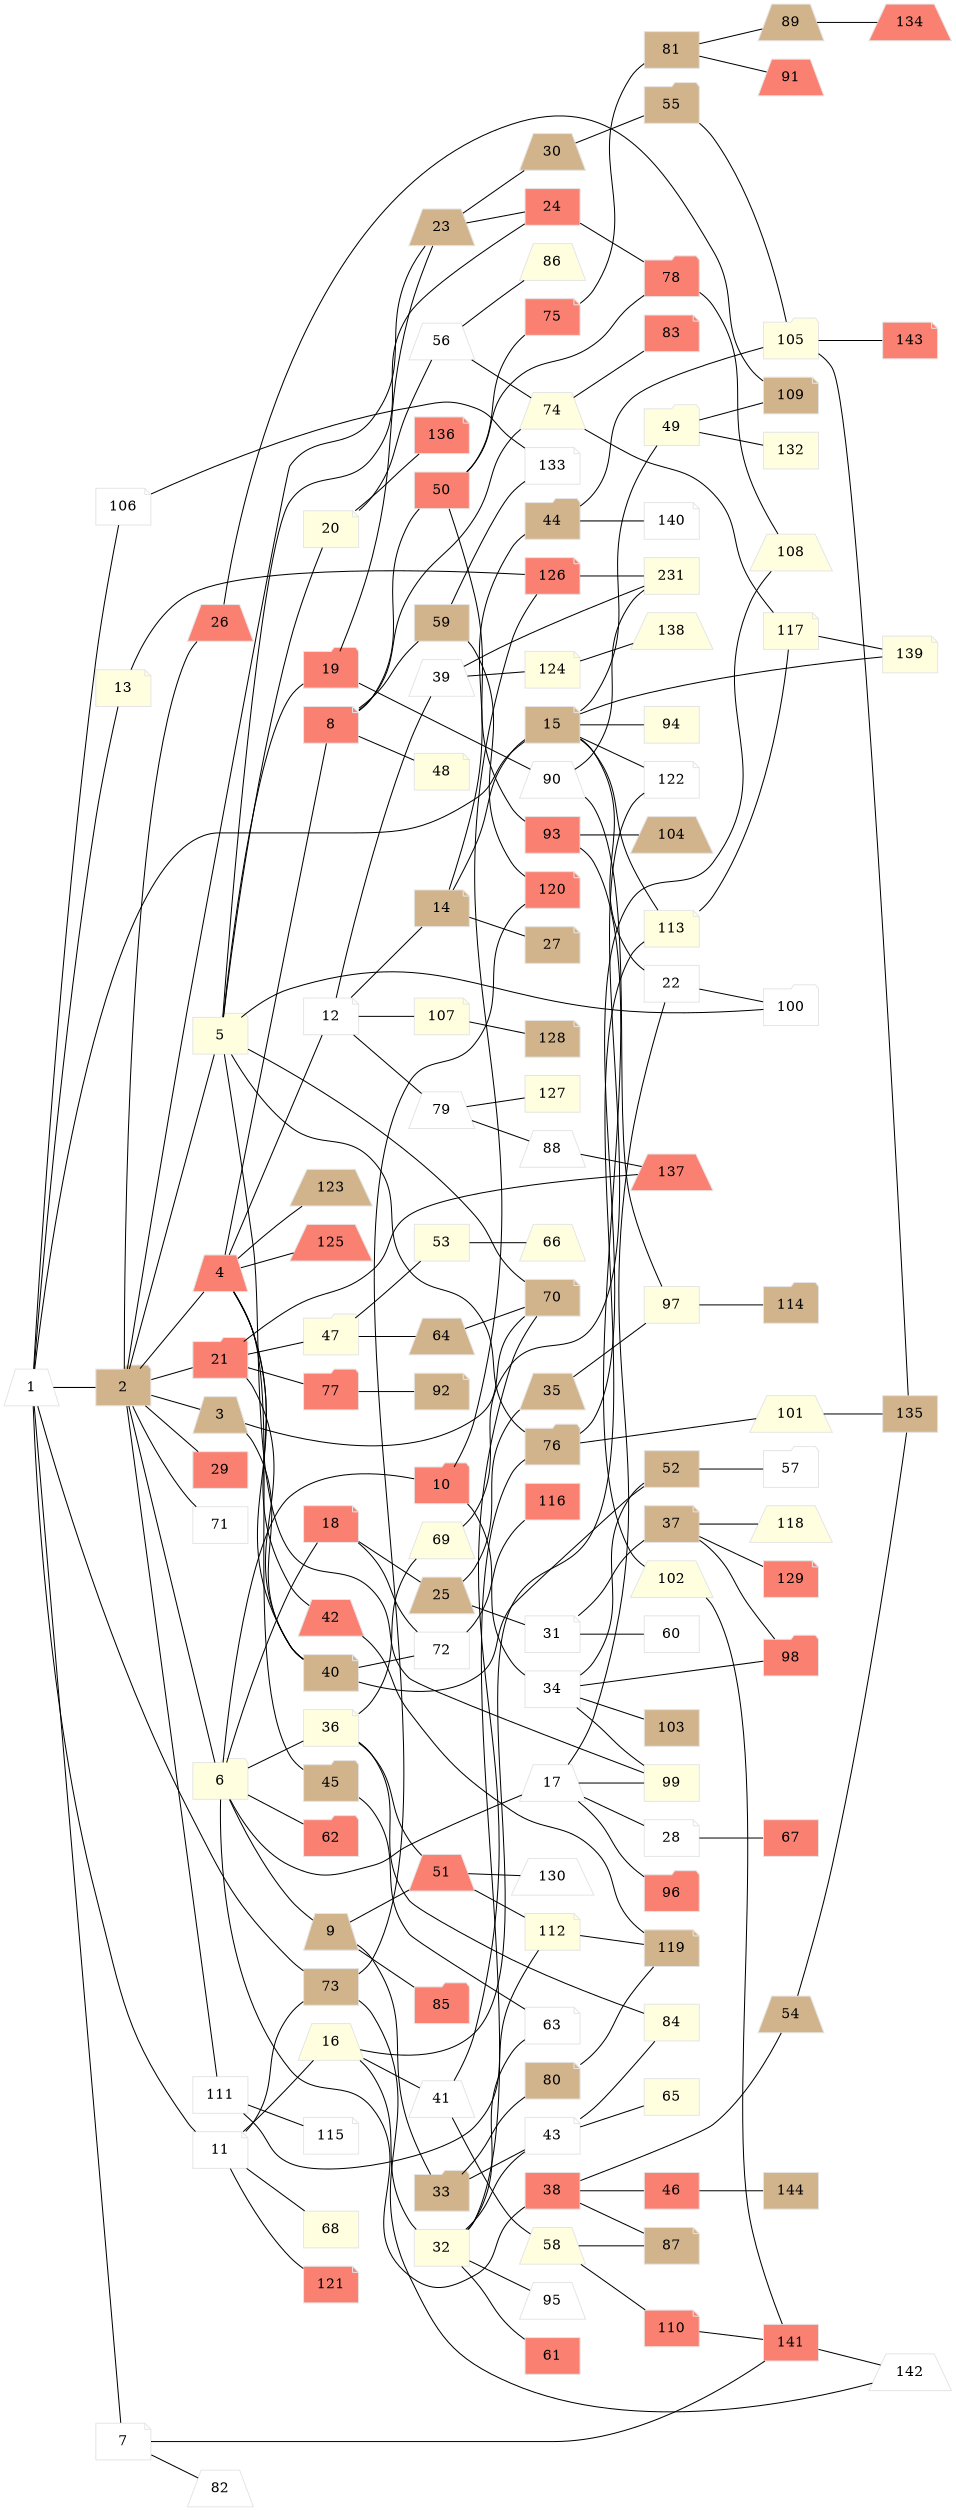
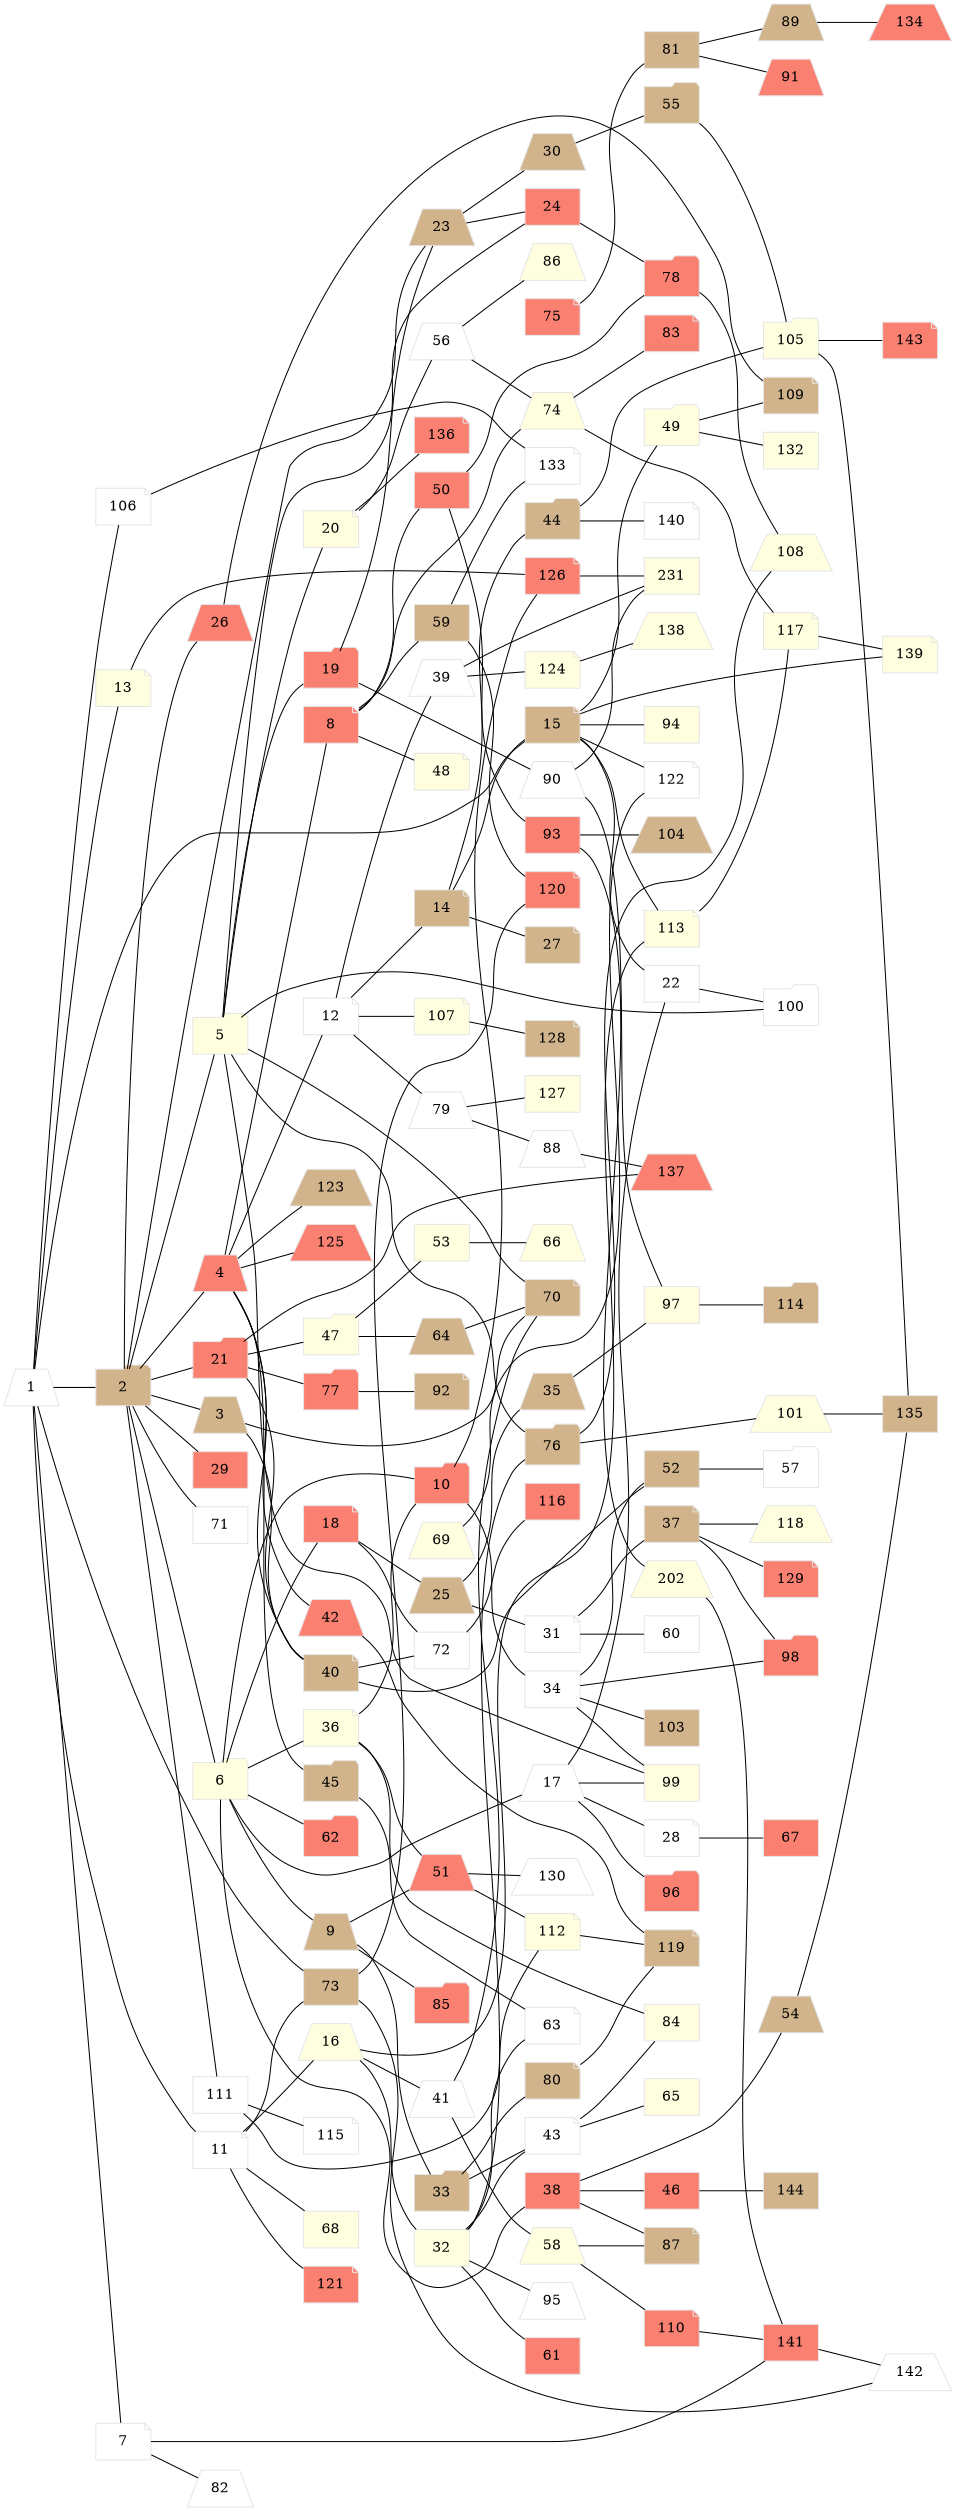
edge "75" -- "50": removed
node "102": label "102" -> "202"
edge "69" -- "36": now "10" -- "36"
